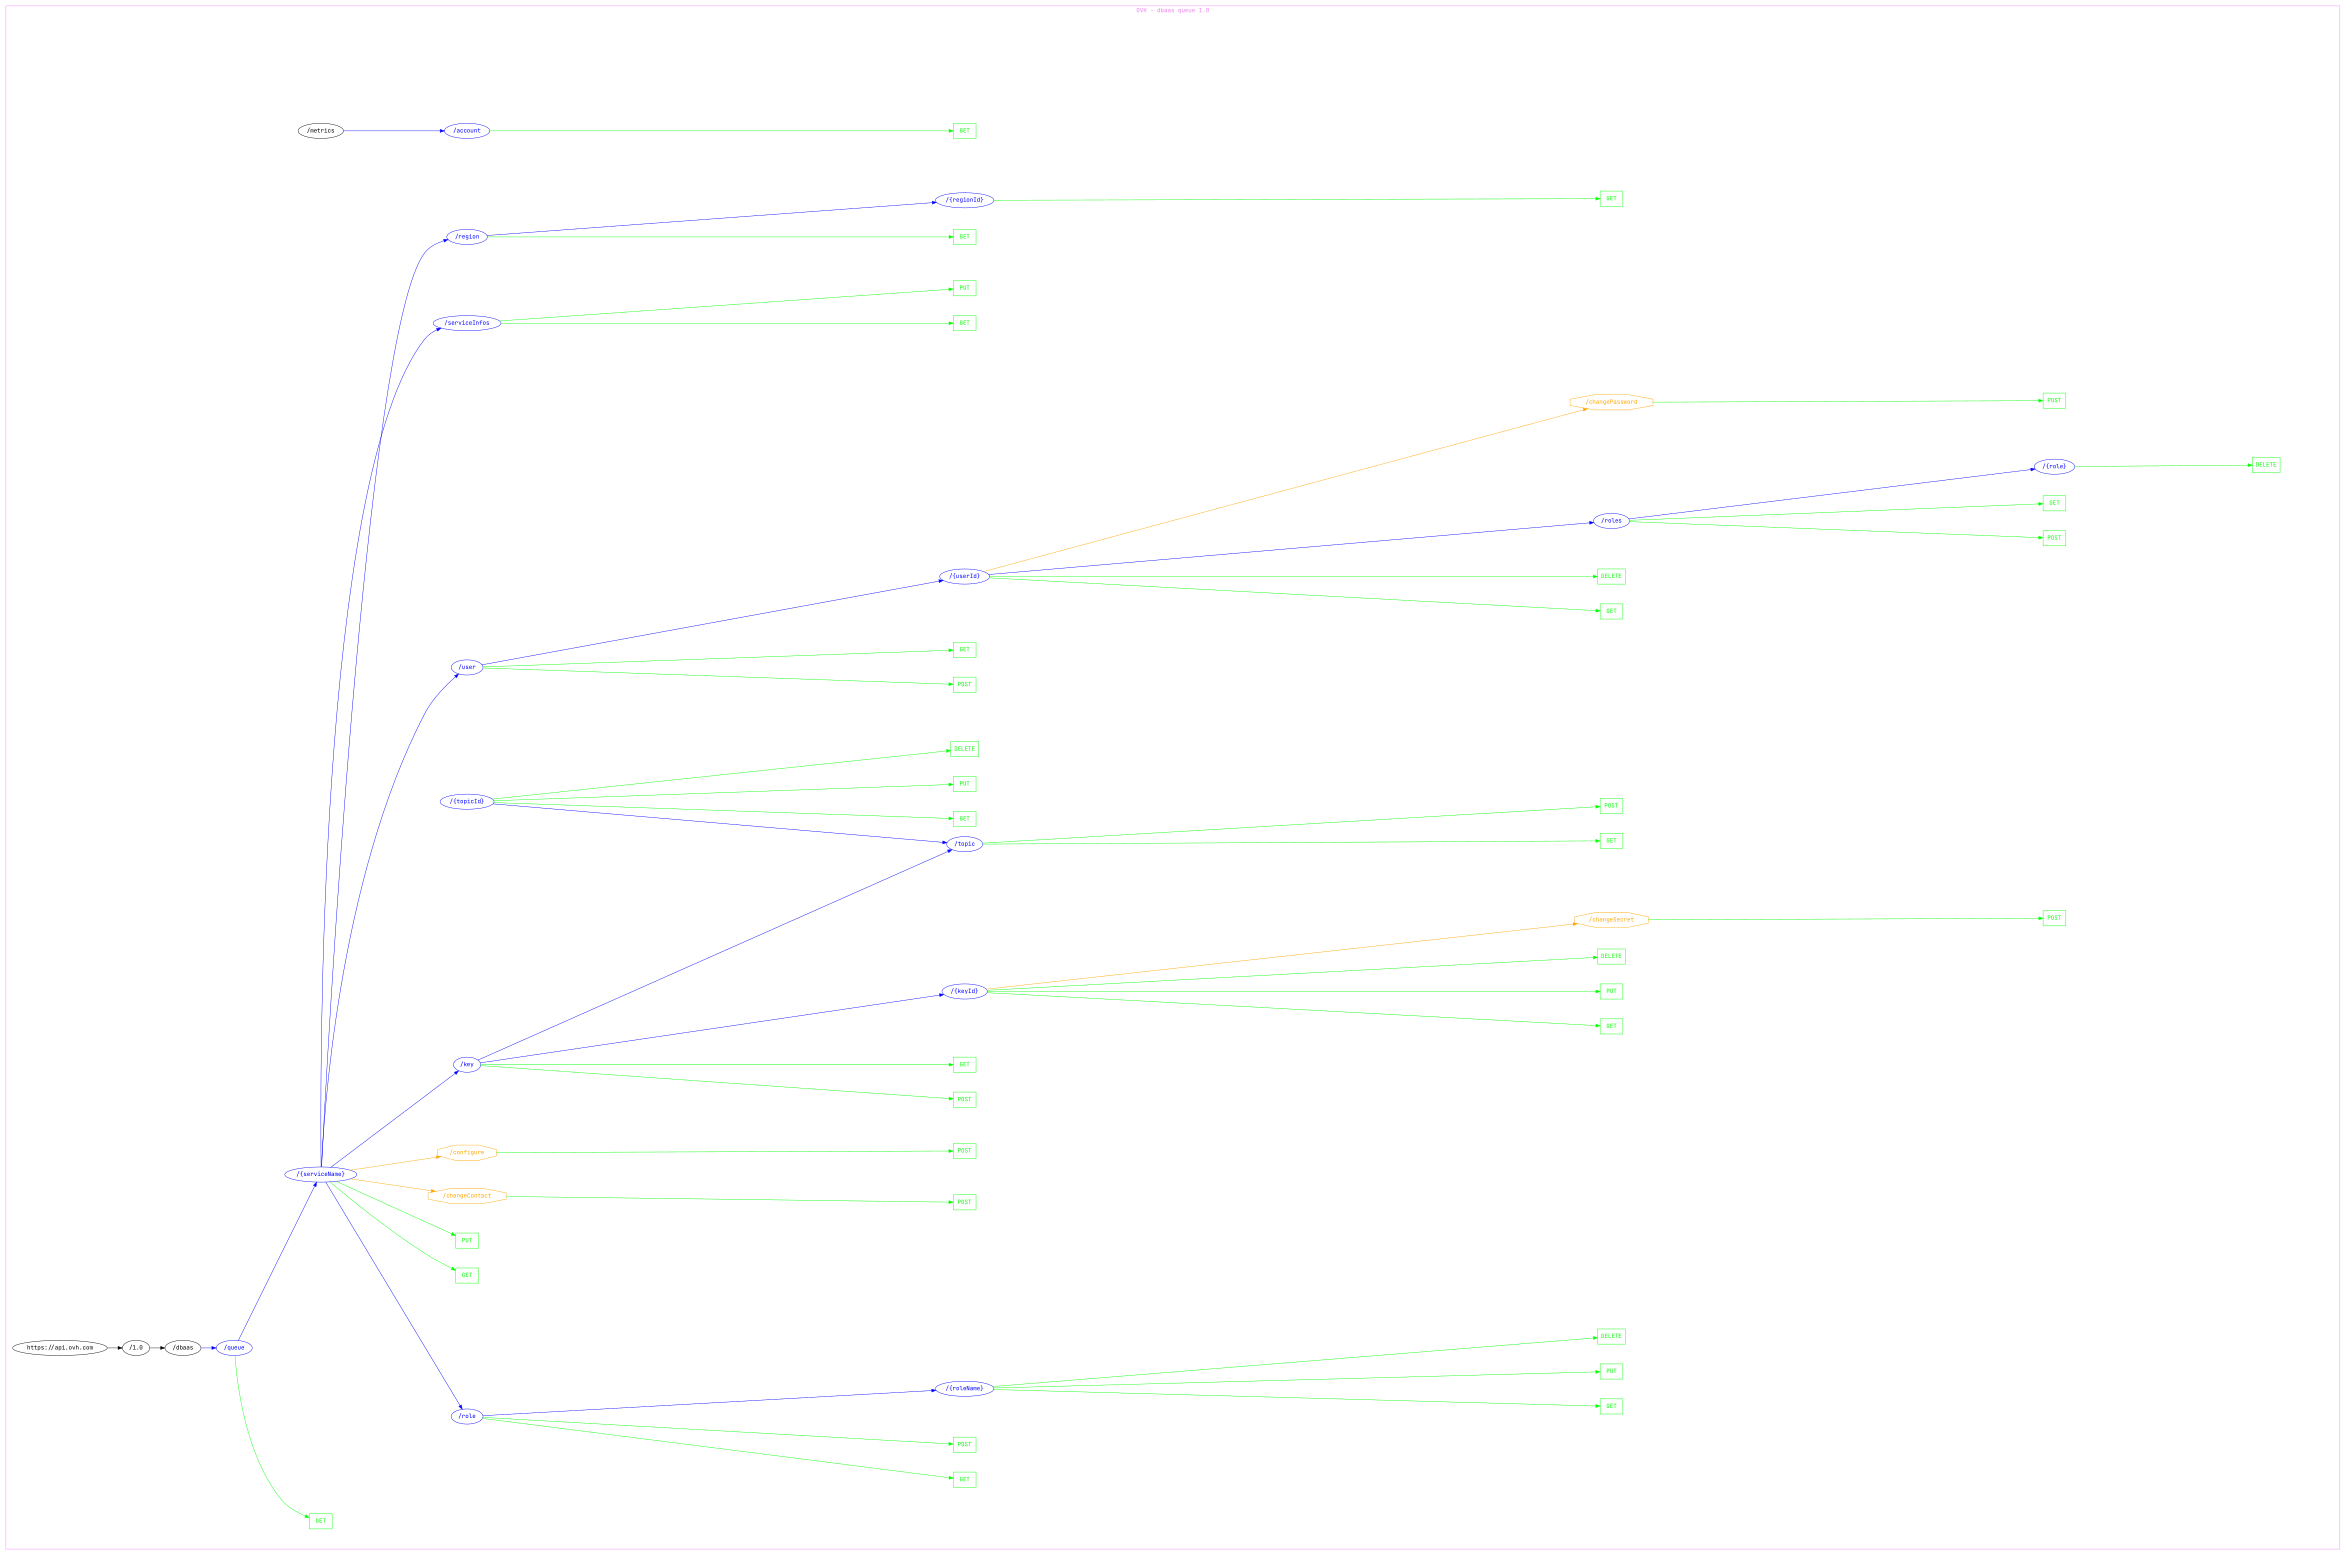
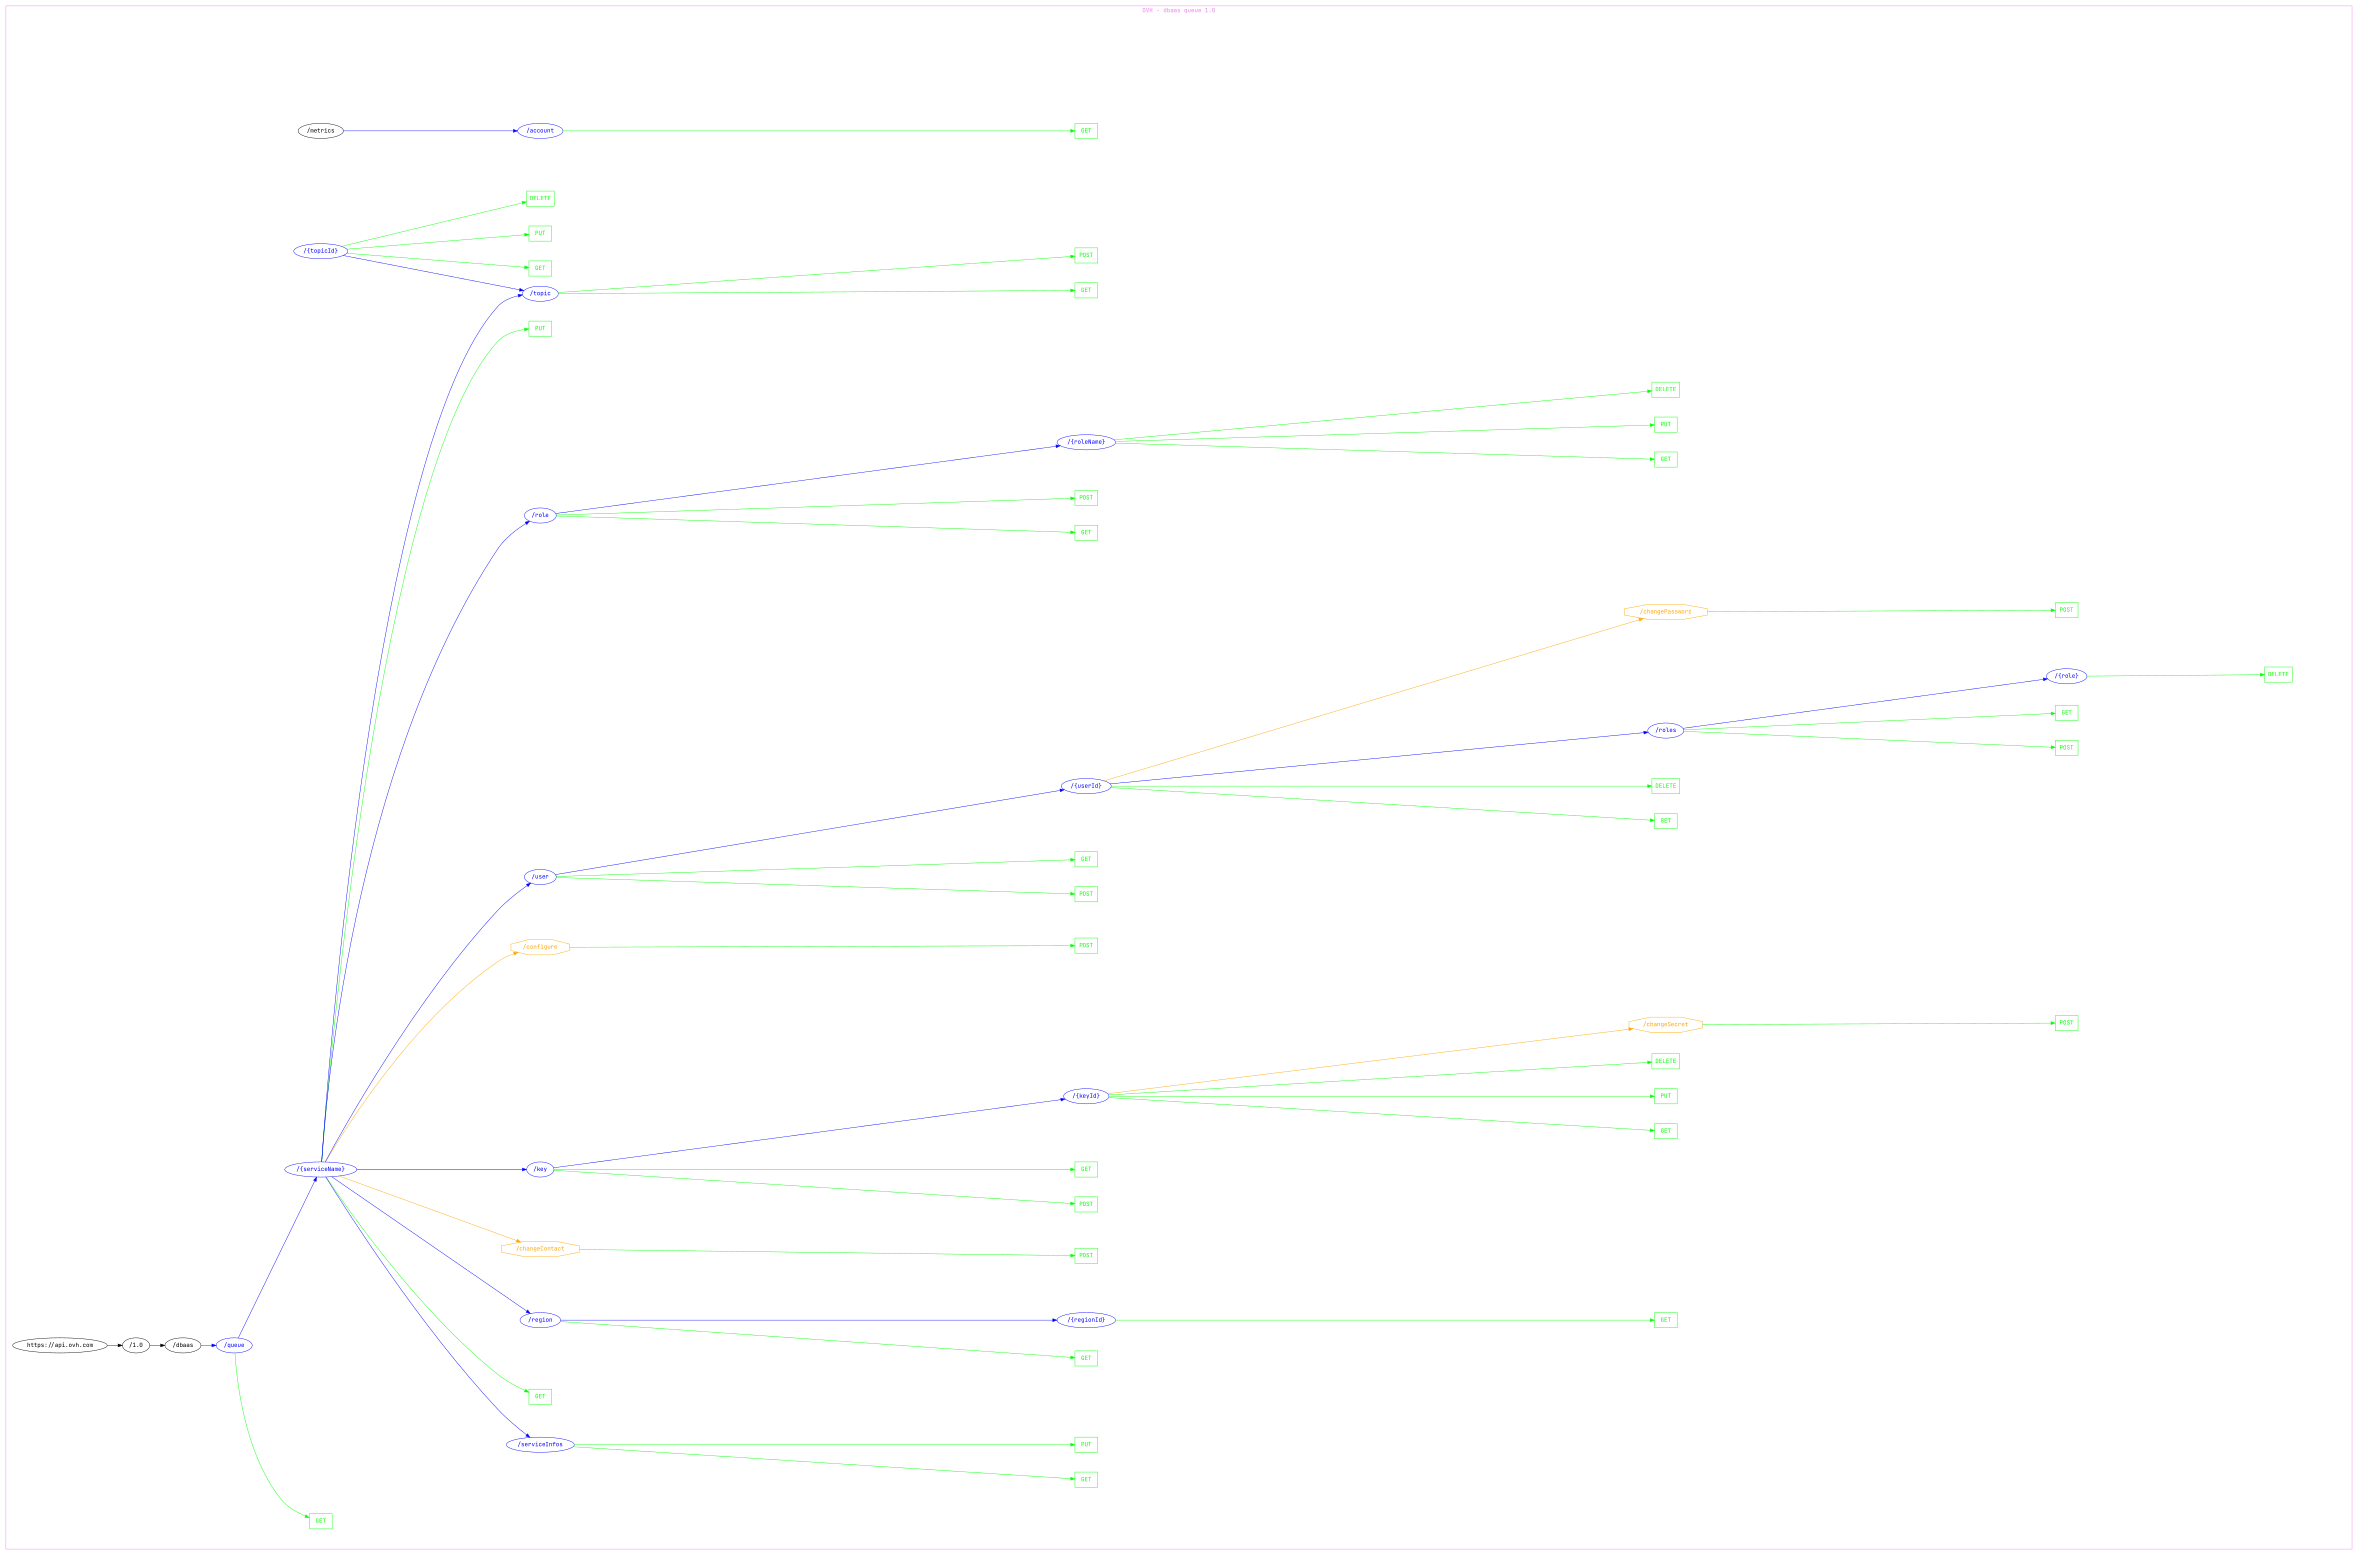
edge "/key" -> "/topic": now "/{serviceName}" -> "/topic"
